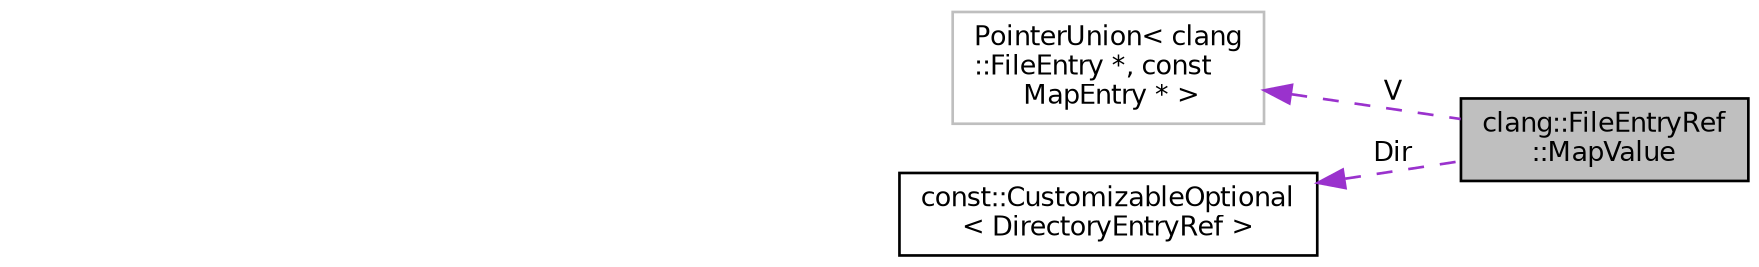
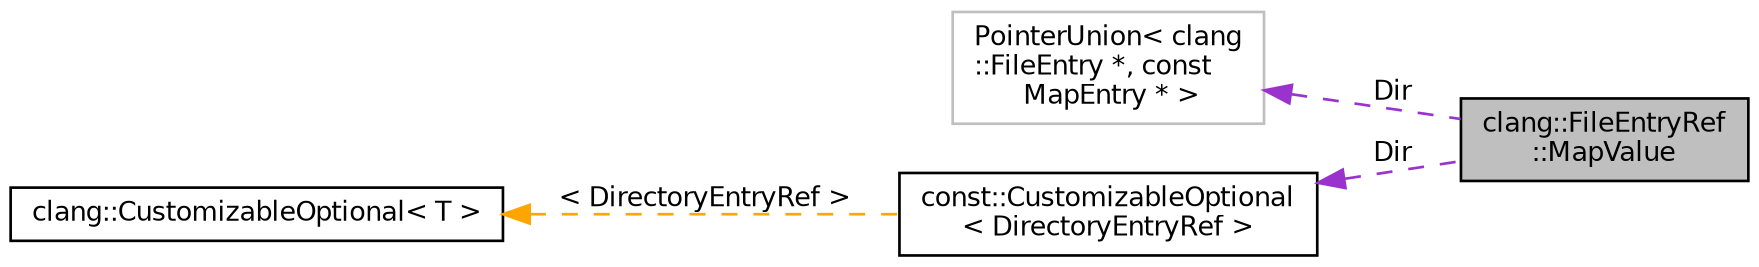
edge "clang::FileEntryRef ::MapValue" -> "PointerUnion< clang ::FileEntry *, const MapEntry * >": label " V" -> " Dir"
node "clang::CustomizableOptional< T >": added
